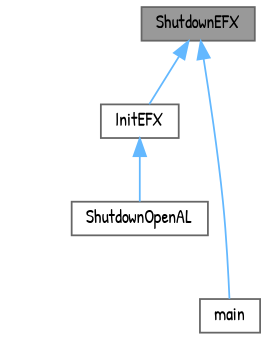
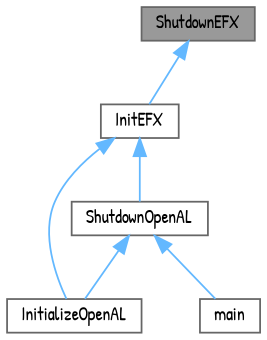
edge "main" -> "ShutdownEFX": now "main" -> "ShutdownOpenAL"
node "InitializeOpenAL": added
